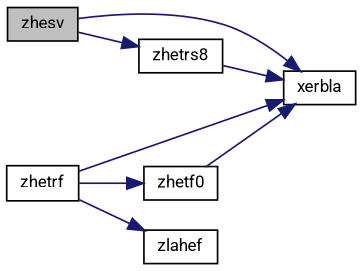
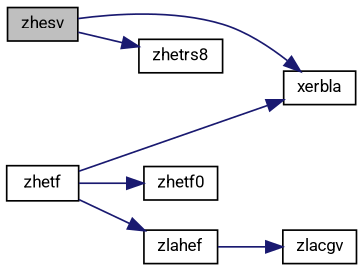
edge "zhetrs8" -> "xerbla": removed
edge "zhetf0" -> "xerbla": removed
node "zhetrf": label "zhetrf" -> "zhetf"
node "zlacgv": added
